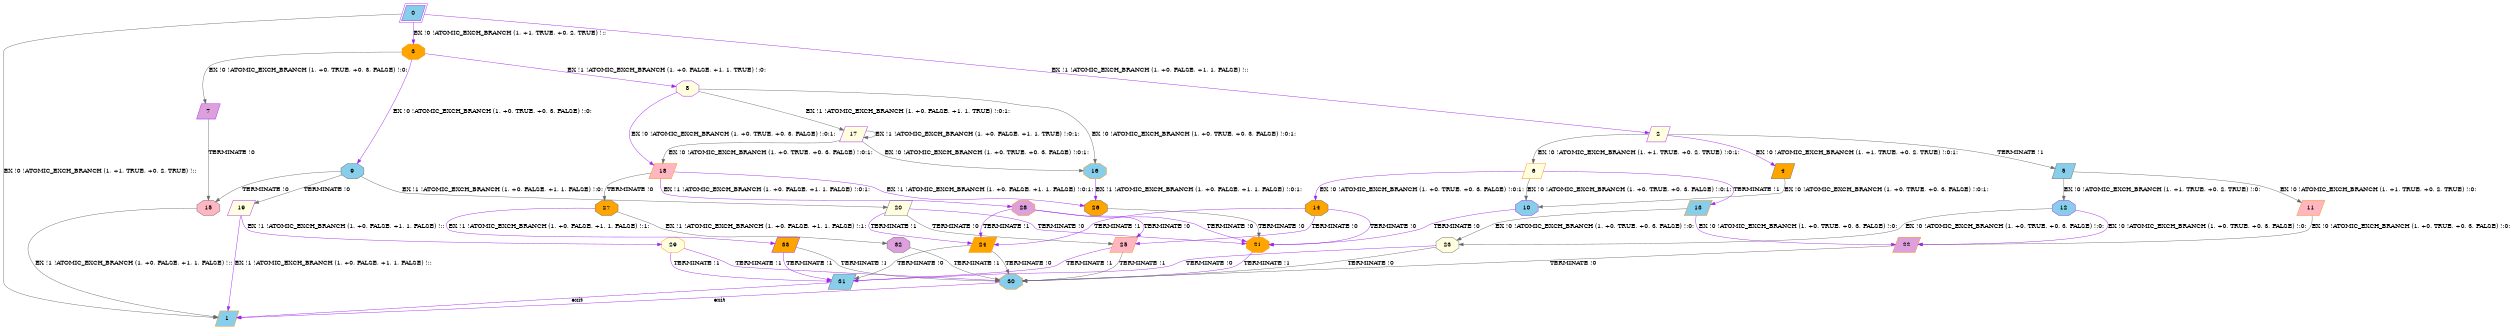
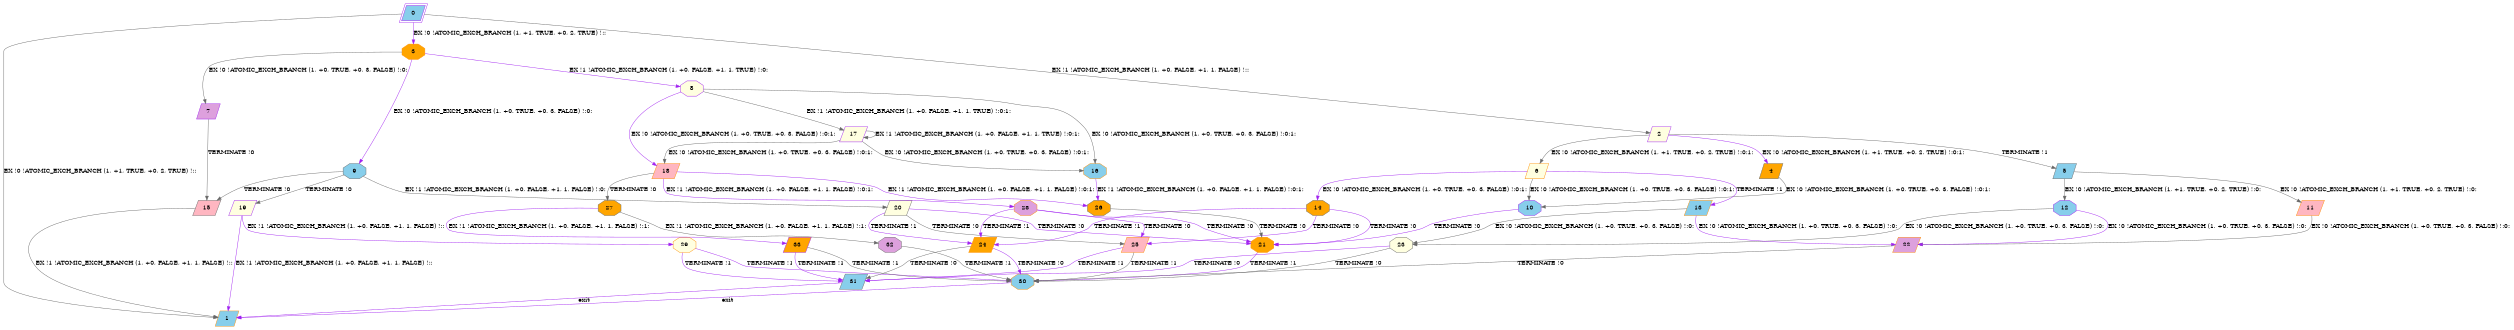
edge "0" -> "2": color purple -> gray40
node "15": shape octagon -> parallelogram
edge "24" -> "30": color gray40 -> purple
